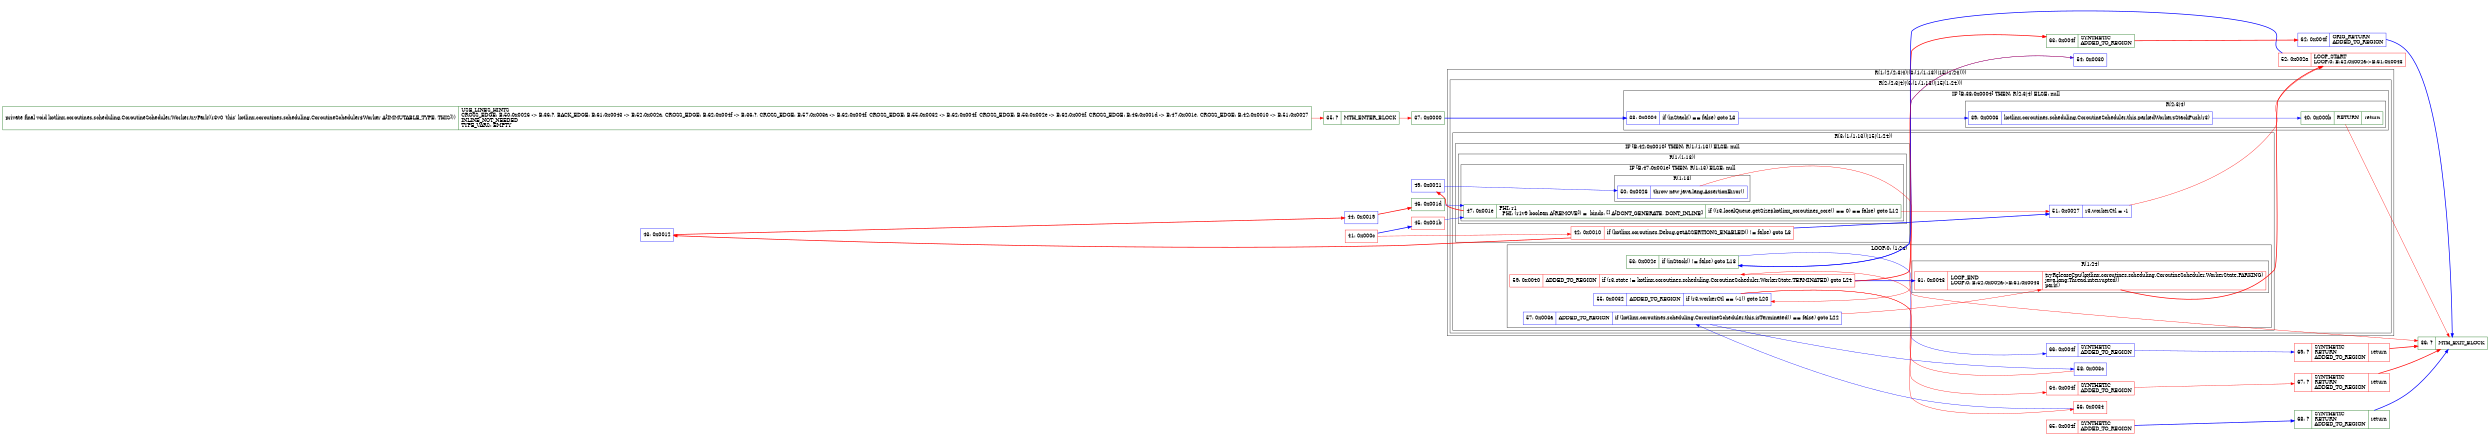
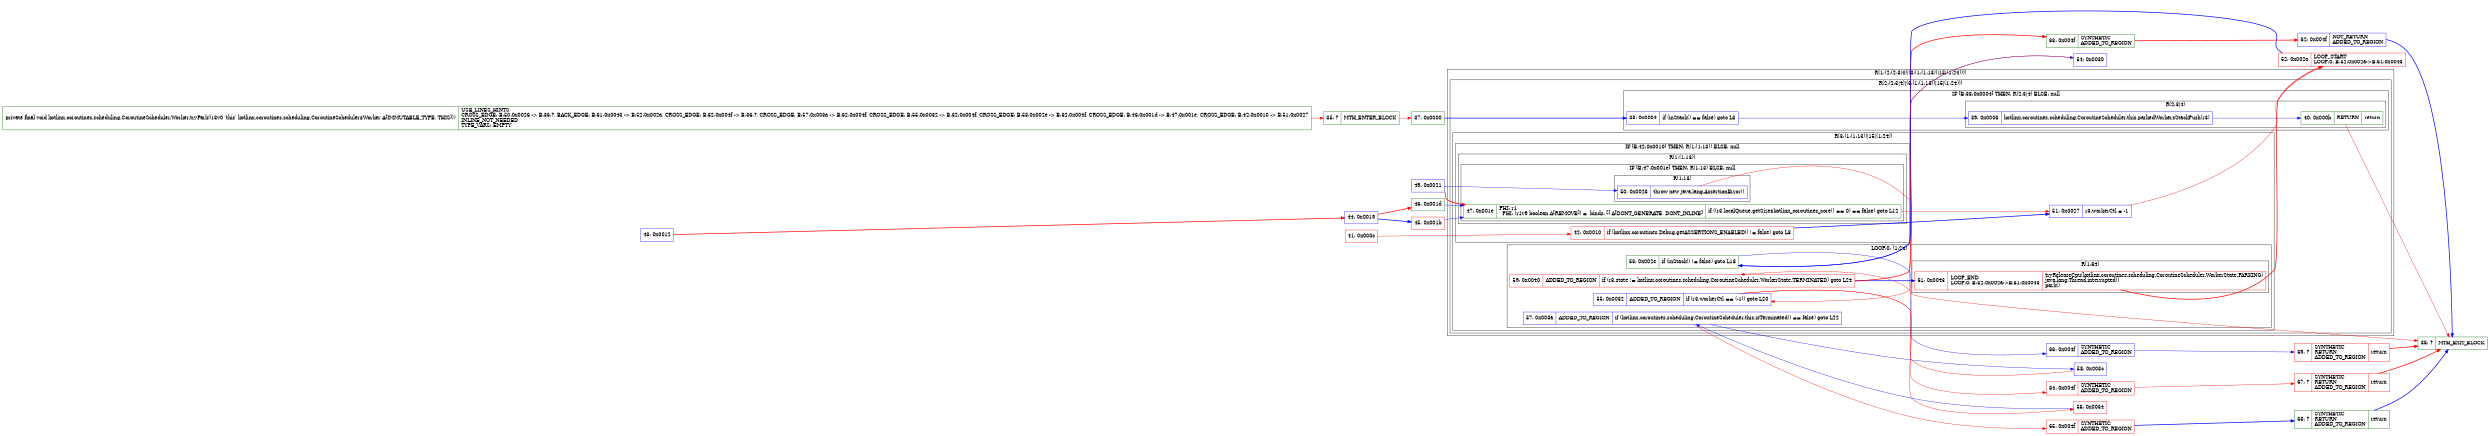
node "62: 0x004f": text "ORIG_RETURN" -> "NOT_RETURN"
edge "47: 0x001e" -> "49: 0x0021": reversed
edge "41: 0x000c" -> "45: 0x001b": now "44: 0x0019" -> "45: 0x001b"
edge "42: 0x0010" -> "43: 0x0012": removed
cluster "R(1:24)": label "R(1:24)" -> "R(1:64)"
edge "57: 0x003a" -> "61: 0x0043": now "57: 0x003a" -> "65: 0x004f"
